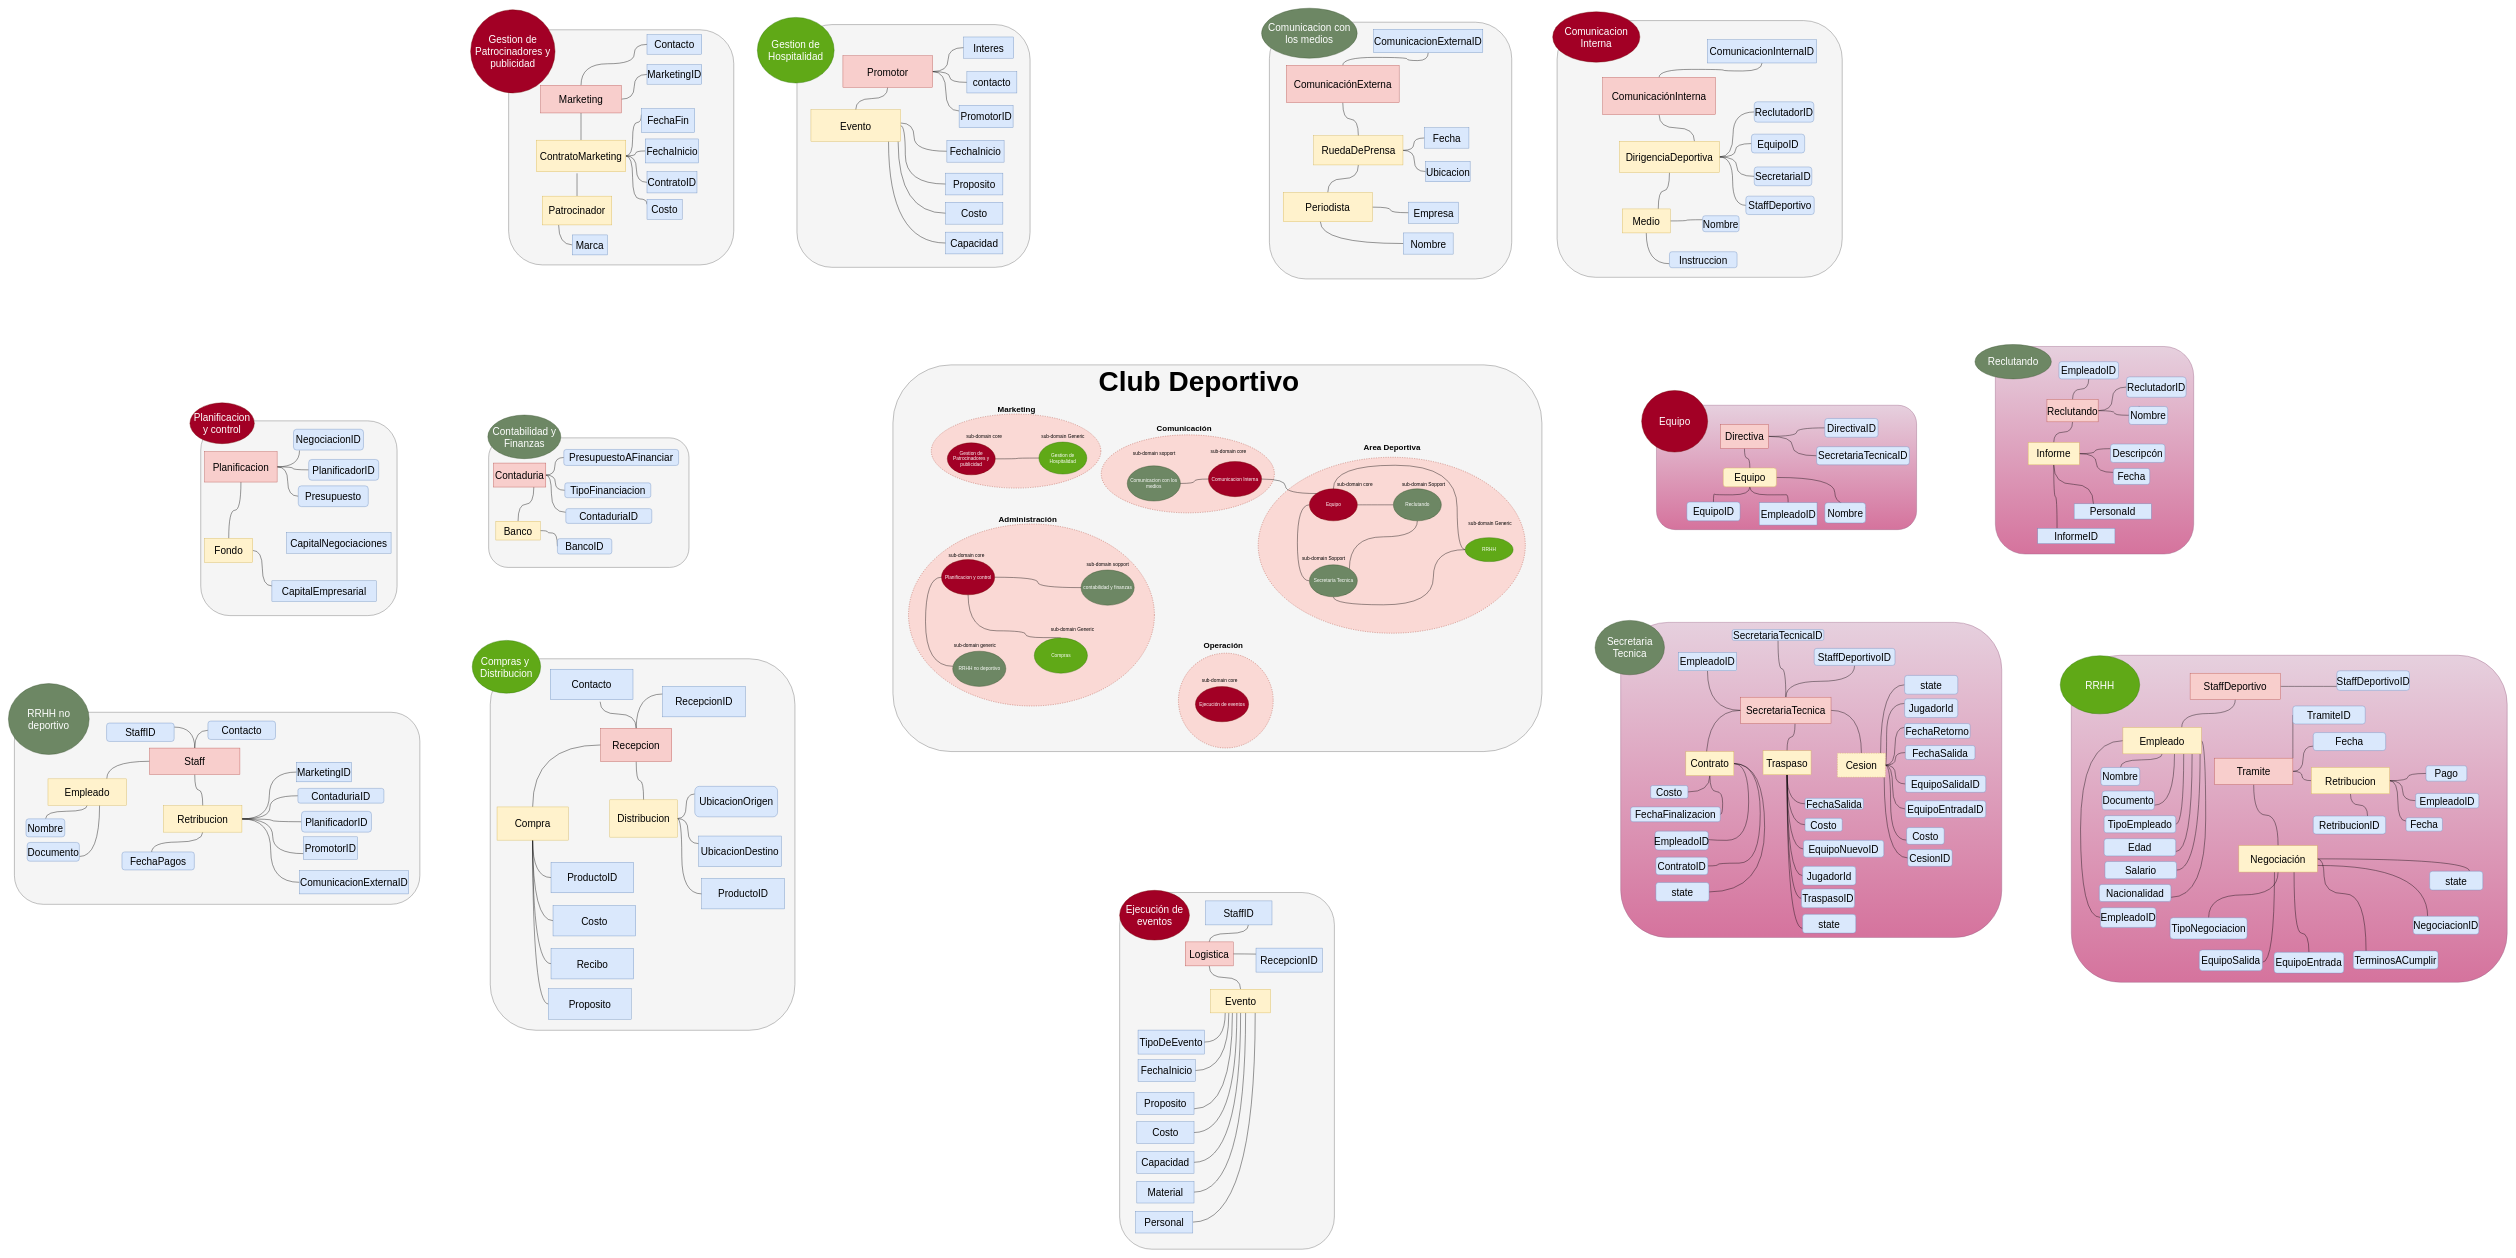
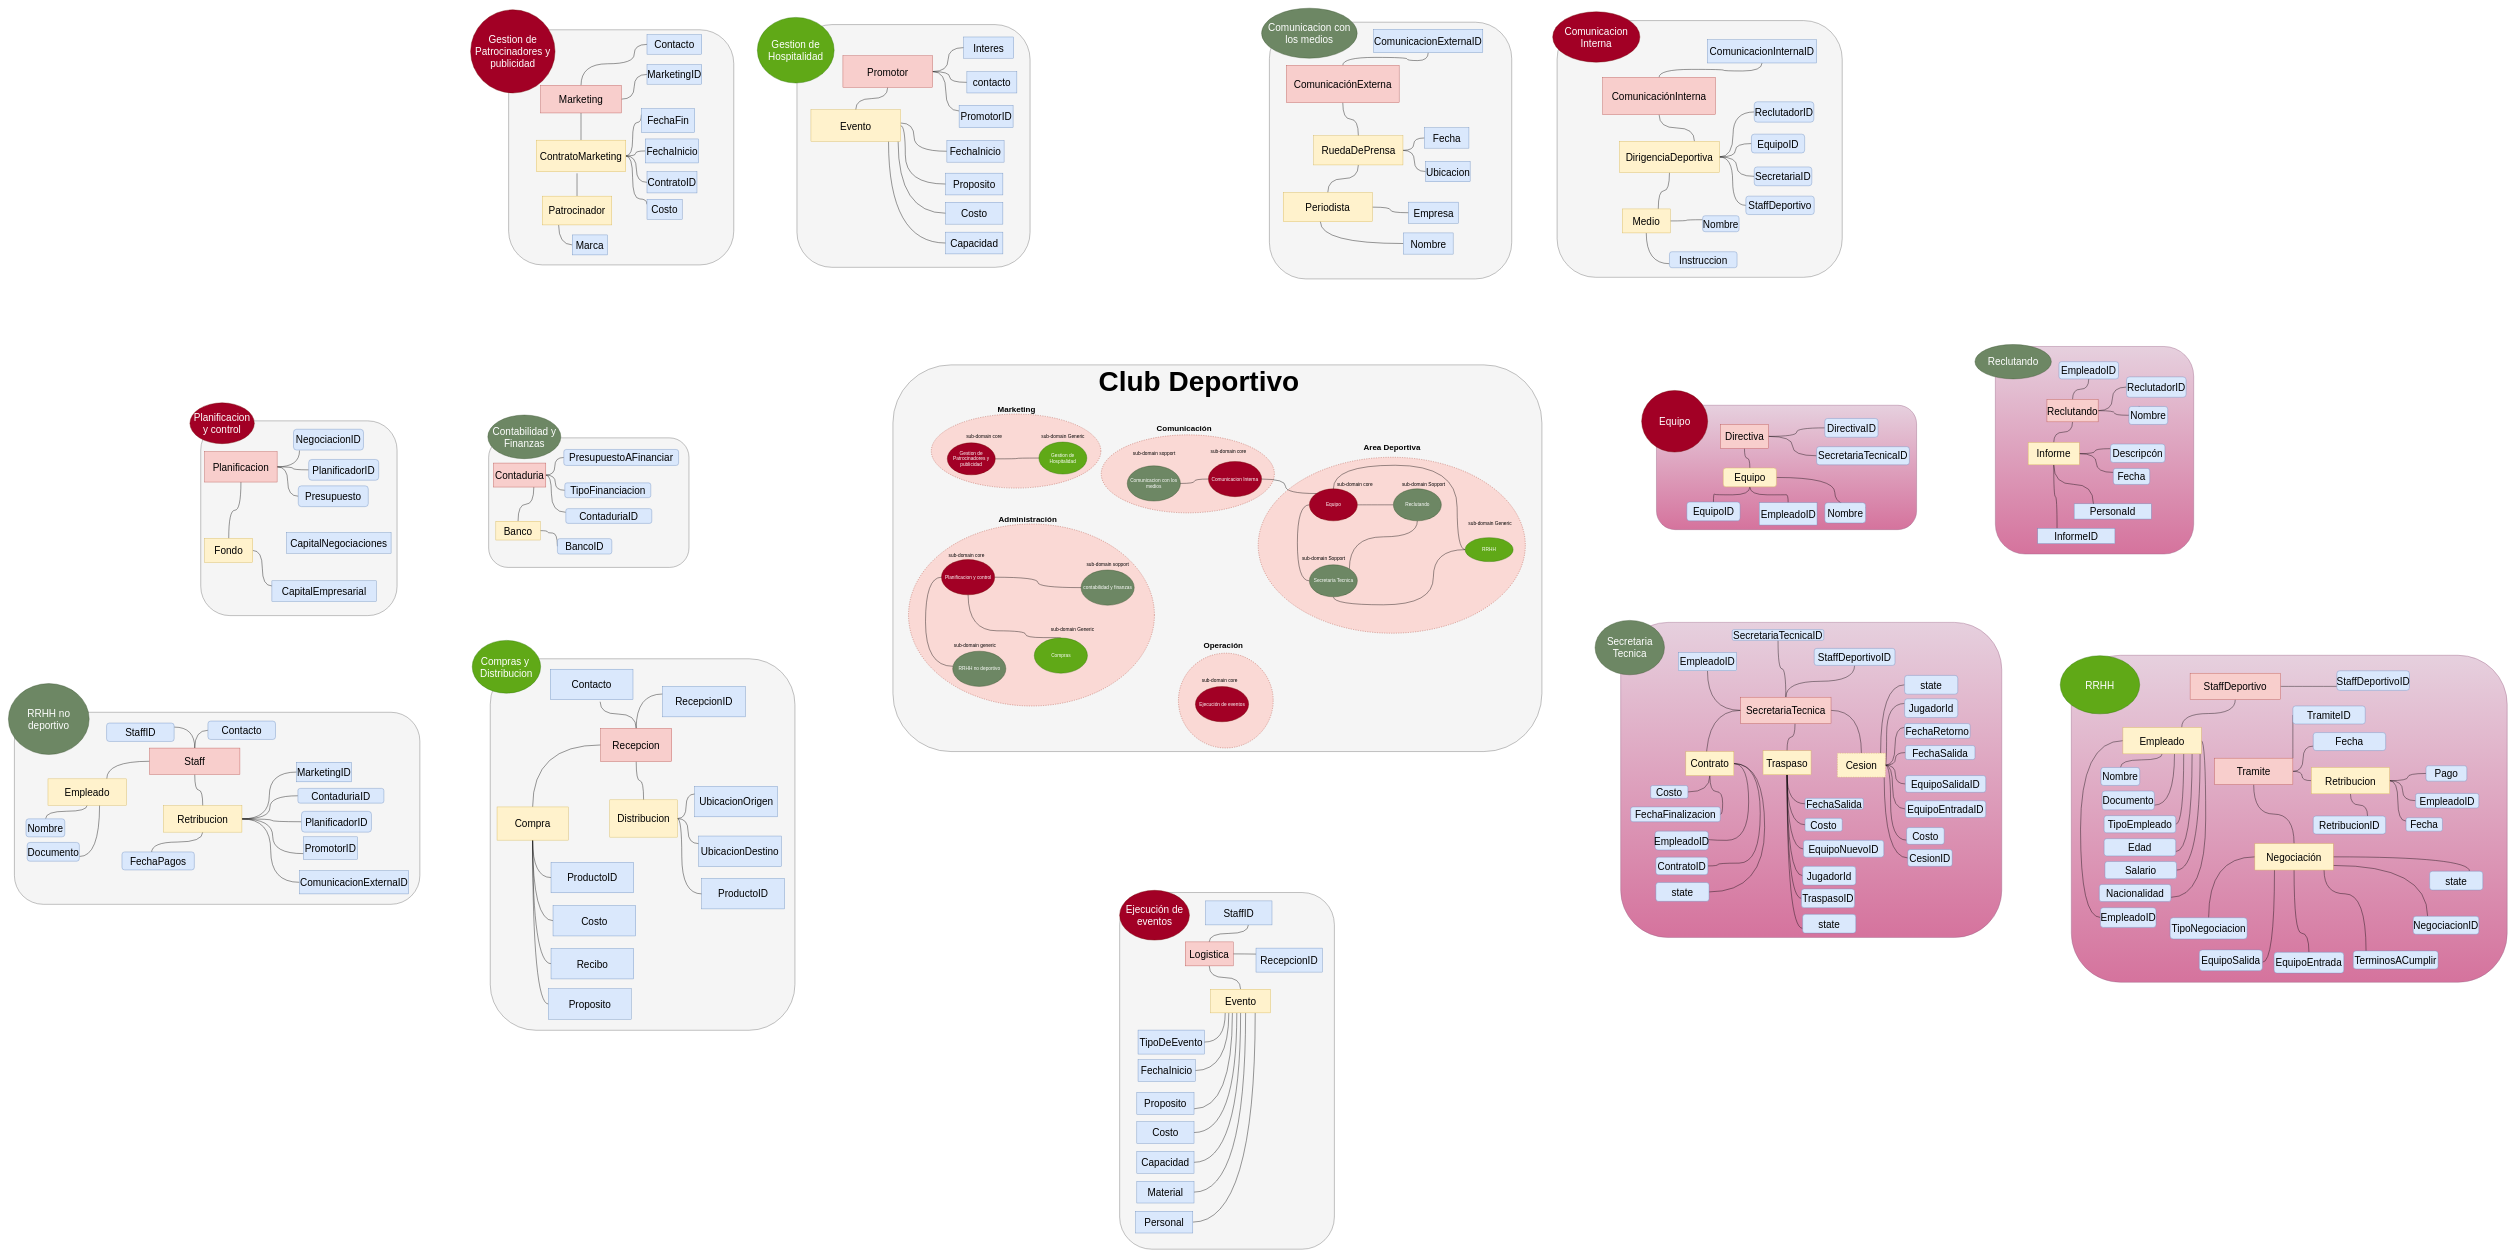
node "UbicacionOrigen": shape rounded rectangle -> rectangle
node "Negociación": moved (2279, 859) -> (2295, 857)
